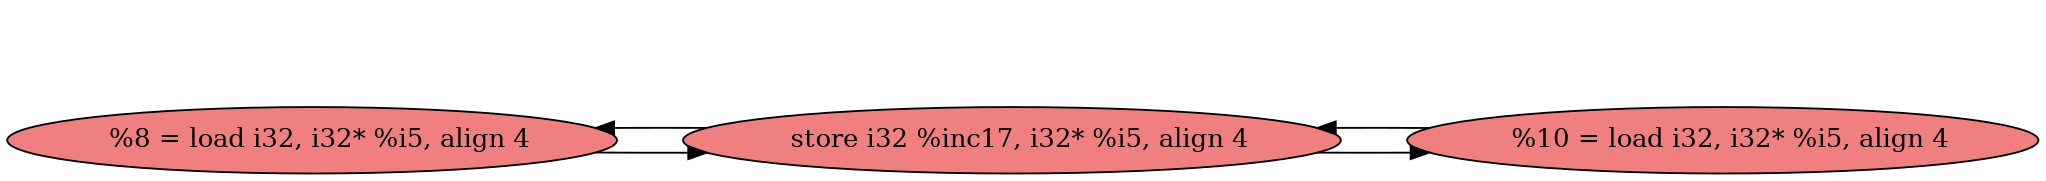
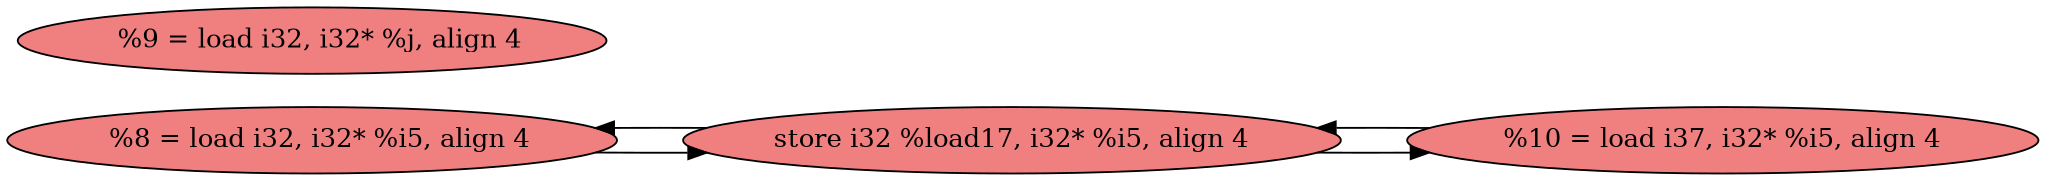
node "%9 = load i32, i32* %j, align 4": added
node "store i32 %inc17, i32* %i5, align 4": label "store i32 %inc17, i32* %i5, align 4" -> "store i32 %load17, i32* %i5, align 4"
node "%10 = load i32, i32* %i5, align 4": label "%10 = load i32, i32* %i5, align 4" -> "%10 = load i37, i32* %i5, align 4"
